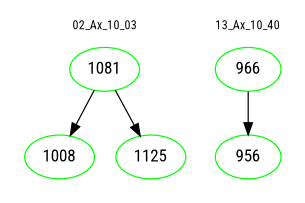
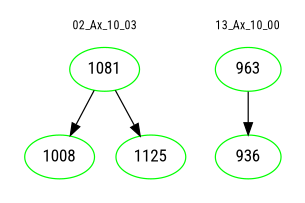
cluster "13_Ax_10_40": label "13_Ax_10_40" -> "13_Ax_10_00"
node "966": label "966" -> "963"
node "956": label "956" -> "936"
